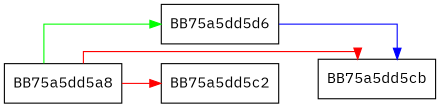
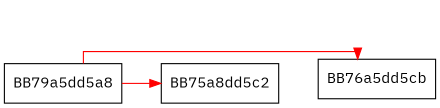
node "BB75a5dd5d6": removed
node "BB75a5dd5cb": label "BB75a5dd5cb" -> "BB76a5dd5cb"
node "BB75a5dd5a8": label "BB75a5dd5a8" -> "BB79a5dd5a8"
node "BB75a5dd5c2": label "BB75a5dd5c2" -> "BB75a8dd5c2"
